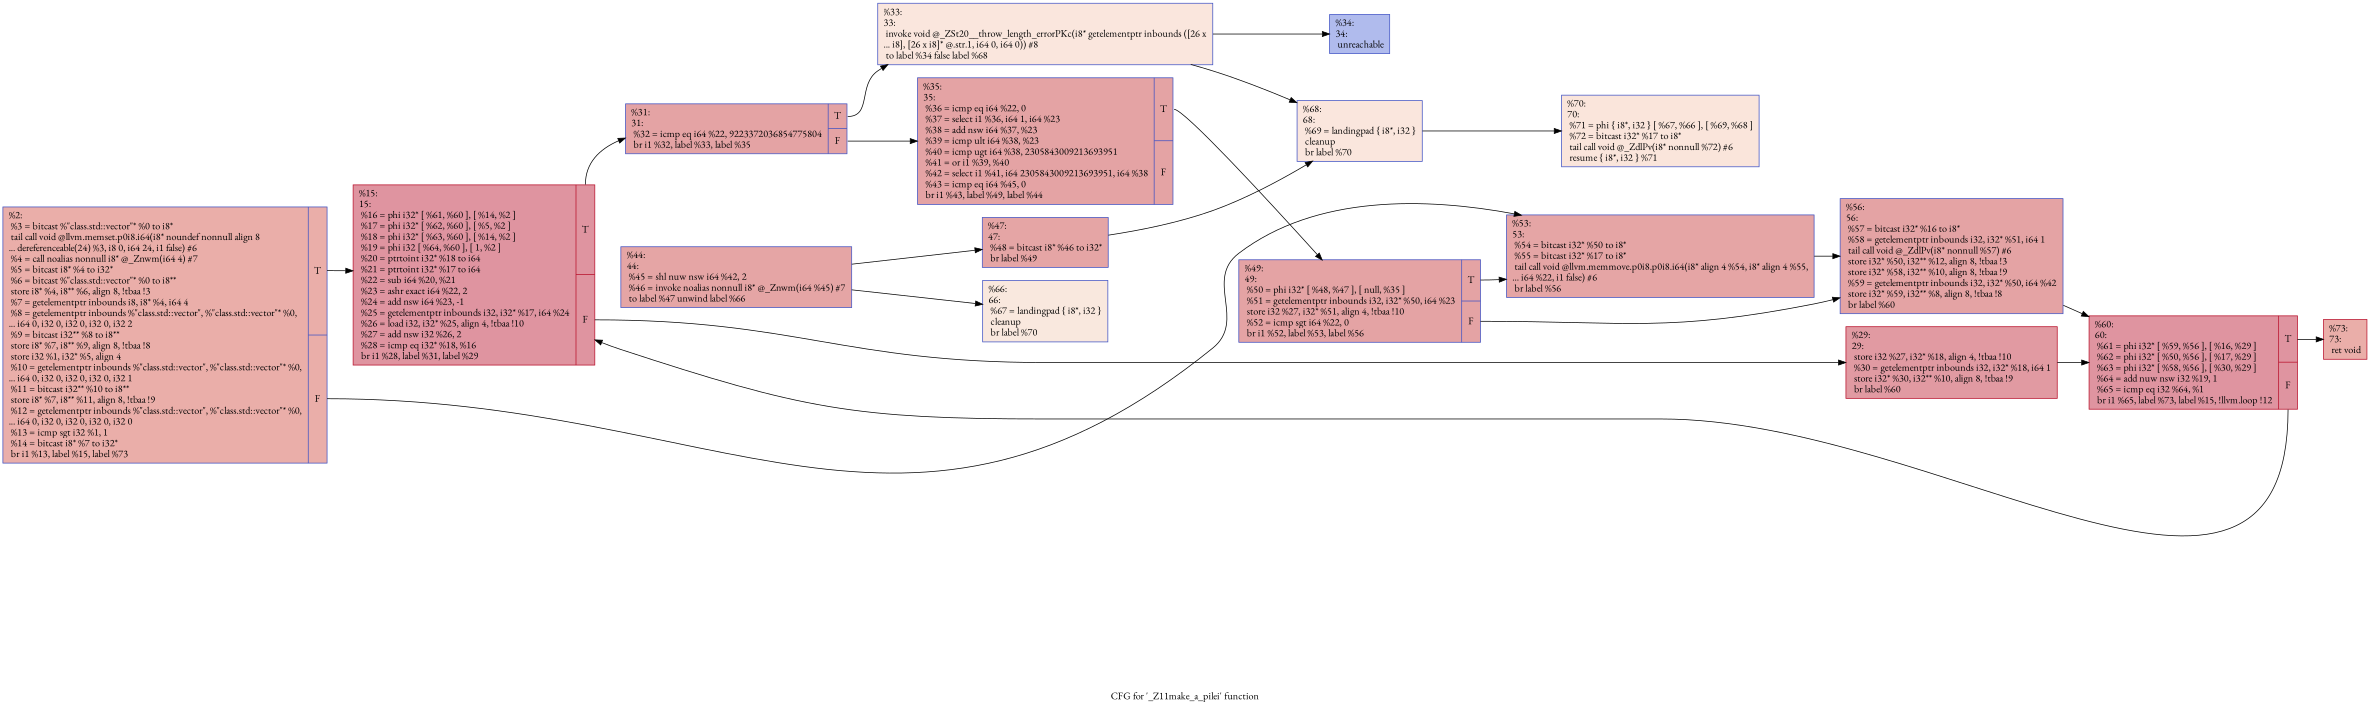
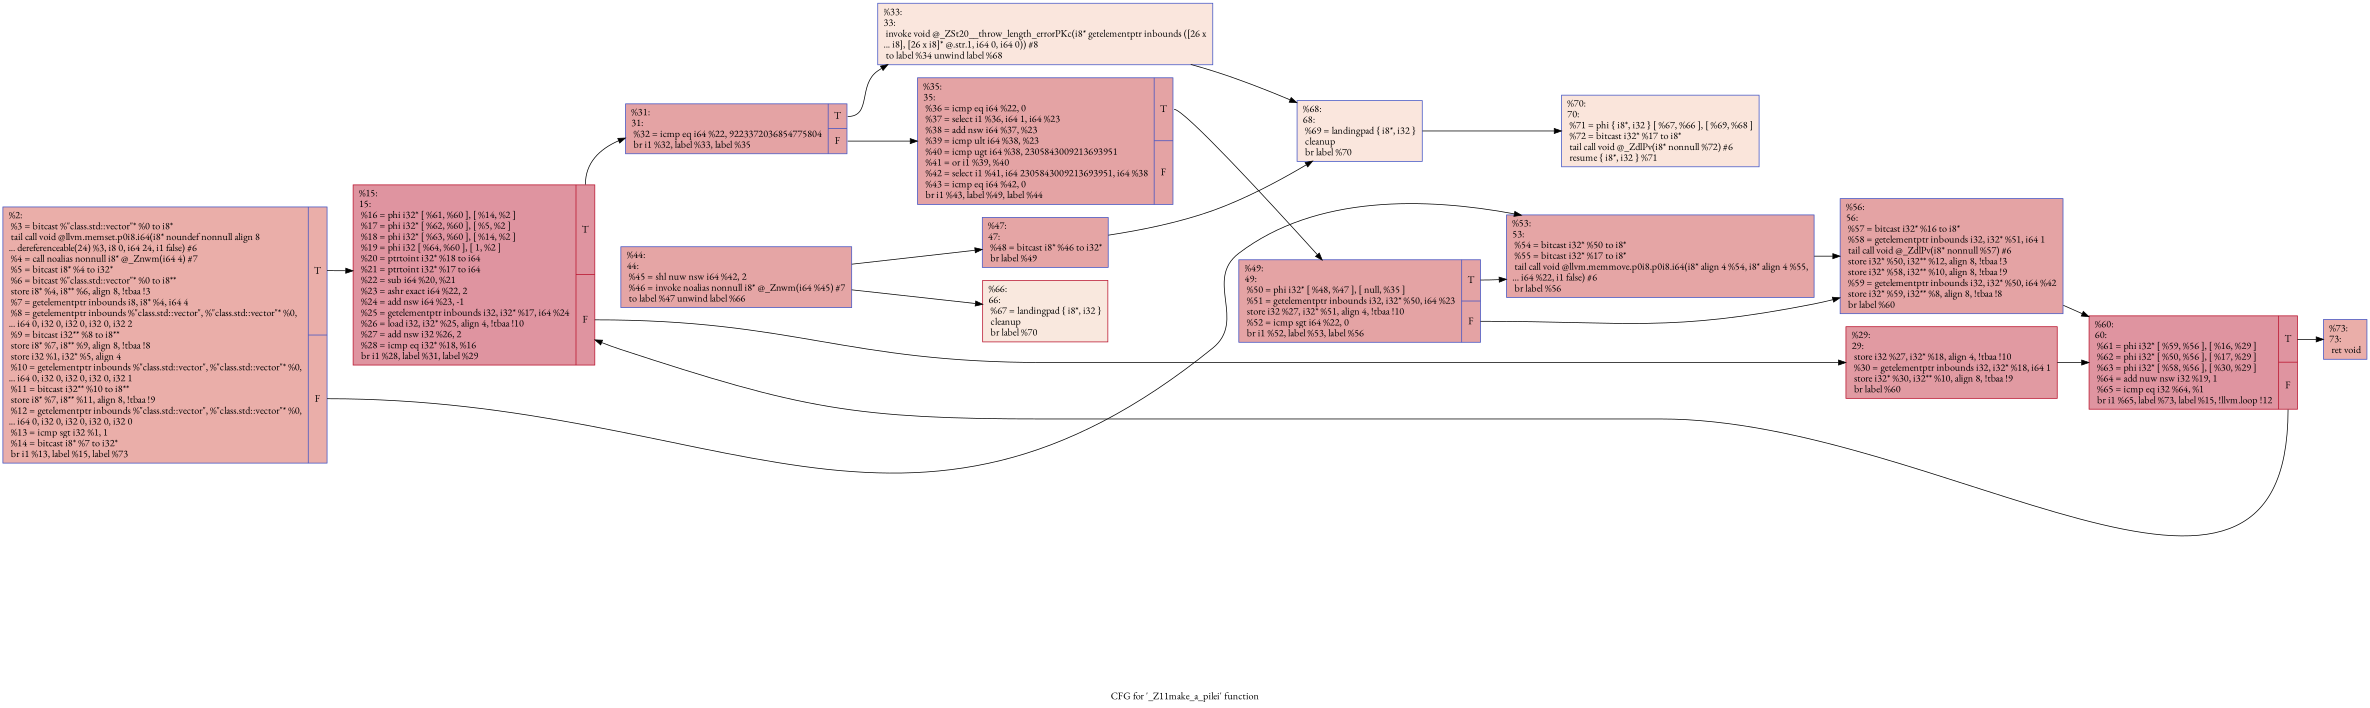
node "%34:": removed
node "%33:": text "to label %34 false label %68" -> "to label %34 unwind label %68"
node "%35:": text "%43 = icmp eq i64 %45, 0" -> "%43 = icmp eq i64 %42, 0"
node "%66:": color #3d50c3ff -> #b70d28ff
node "%73:": color #b70d28ff -> #3d50c3ff
